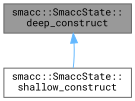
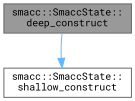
edge "smacc::SmaccState:: shallow_construct" -> "smacc::SmaccState:: deep_construct": reversed
